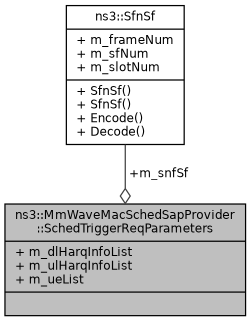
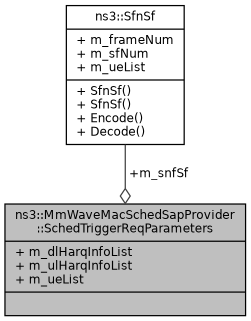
node "ns3::SfnSf": text "+ m_slotNum" -> "+ m_ueList"
